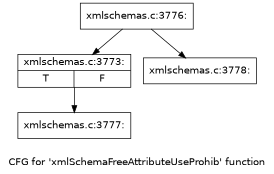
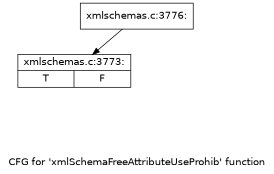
node "xmlschemas.c:3778:": removed
node "xmlschemas.c:3777:": removed
